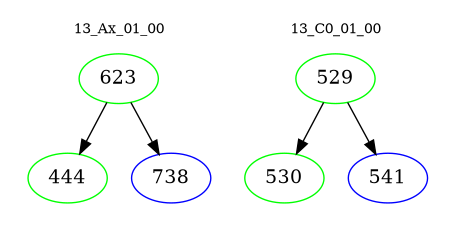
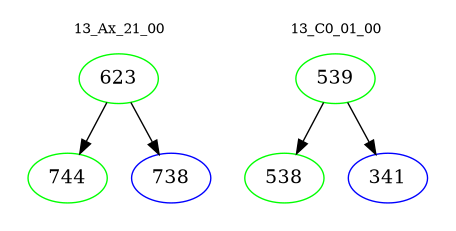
cluster "13_Ax_01_00": label "13_Ax_01_00" -> "13_Ax_21_00"
node "529": label "529" -> "539"
node "444": label "444" -> "744"
node "530": label "530" -> "538"
node "541": label "541" -> "341"
